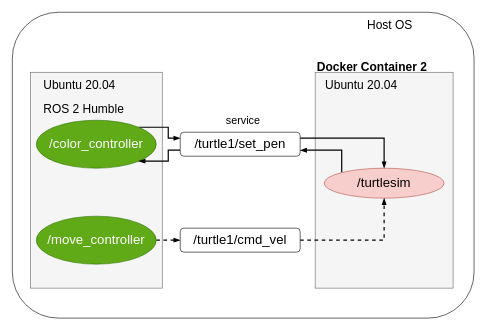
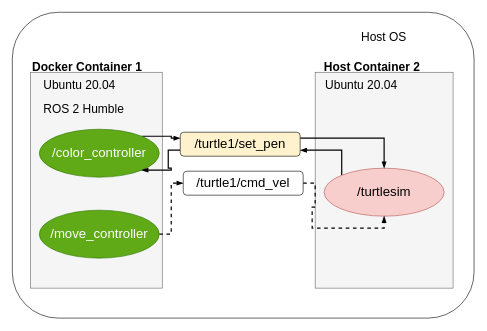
node "Host OS": moved (408, 24) -> (402, 36)
node "Docker Container 1": added
node "Docker Container 2": label "Docker Container 2" -> "Host Container 2"
node "service": removed
node "/color_controller": moved (96, 144) -> (99, 153)
node "/turtle1/set_pen": fillcolor #ffffff -> #fff2cc
node "/turtlesim": size 120x30 -> 120x48
node "/move_controller": moved (96, 240) -> (99, 234)
node "/turtle1/cmd_vel": moved (240, 240) -> (243, 183)
